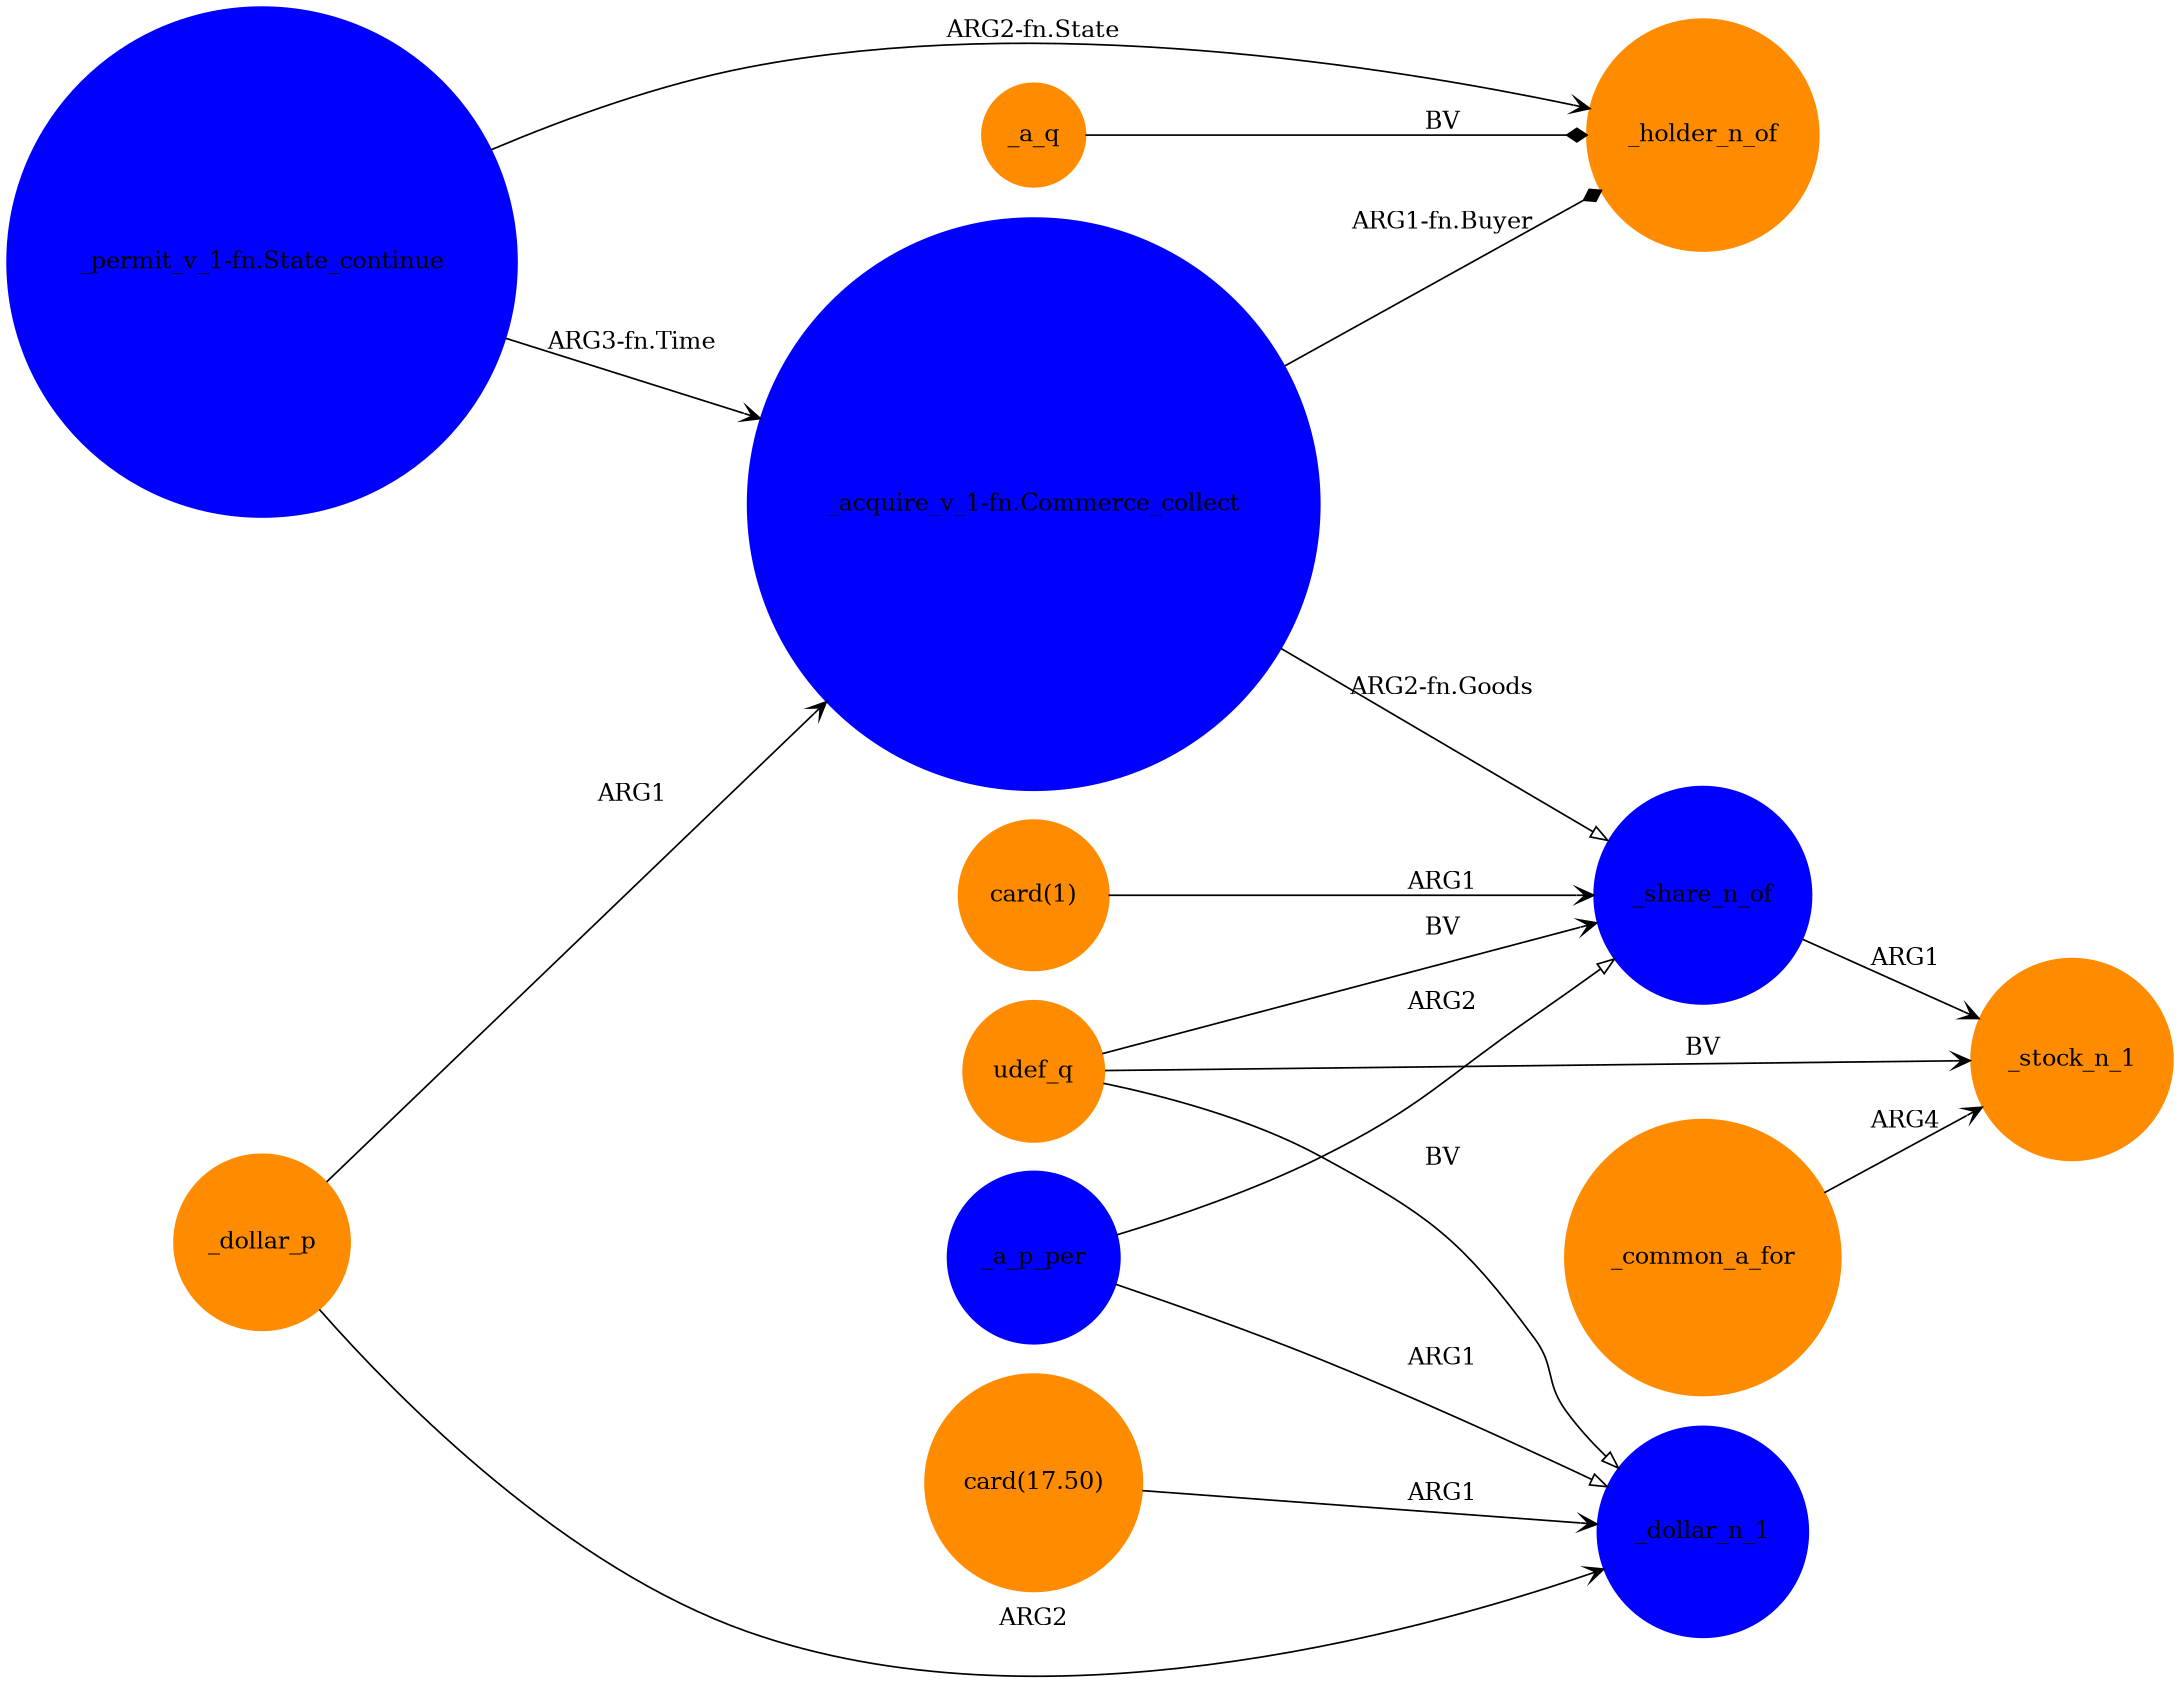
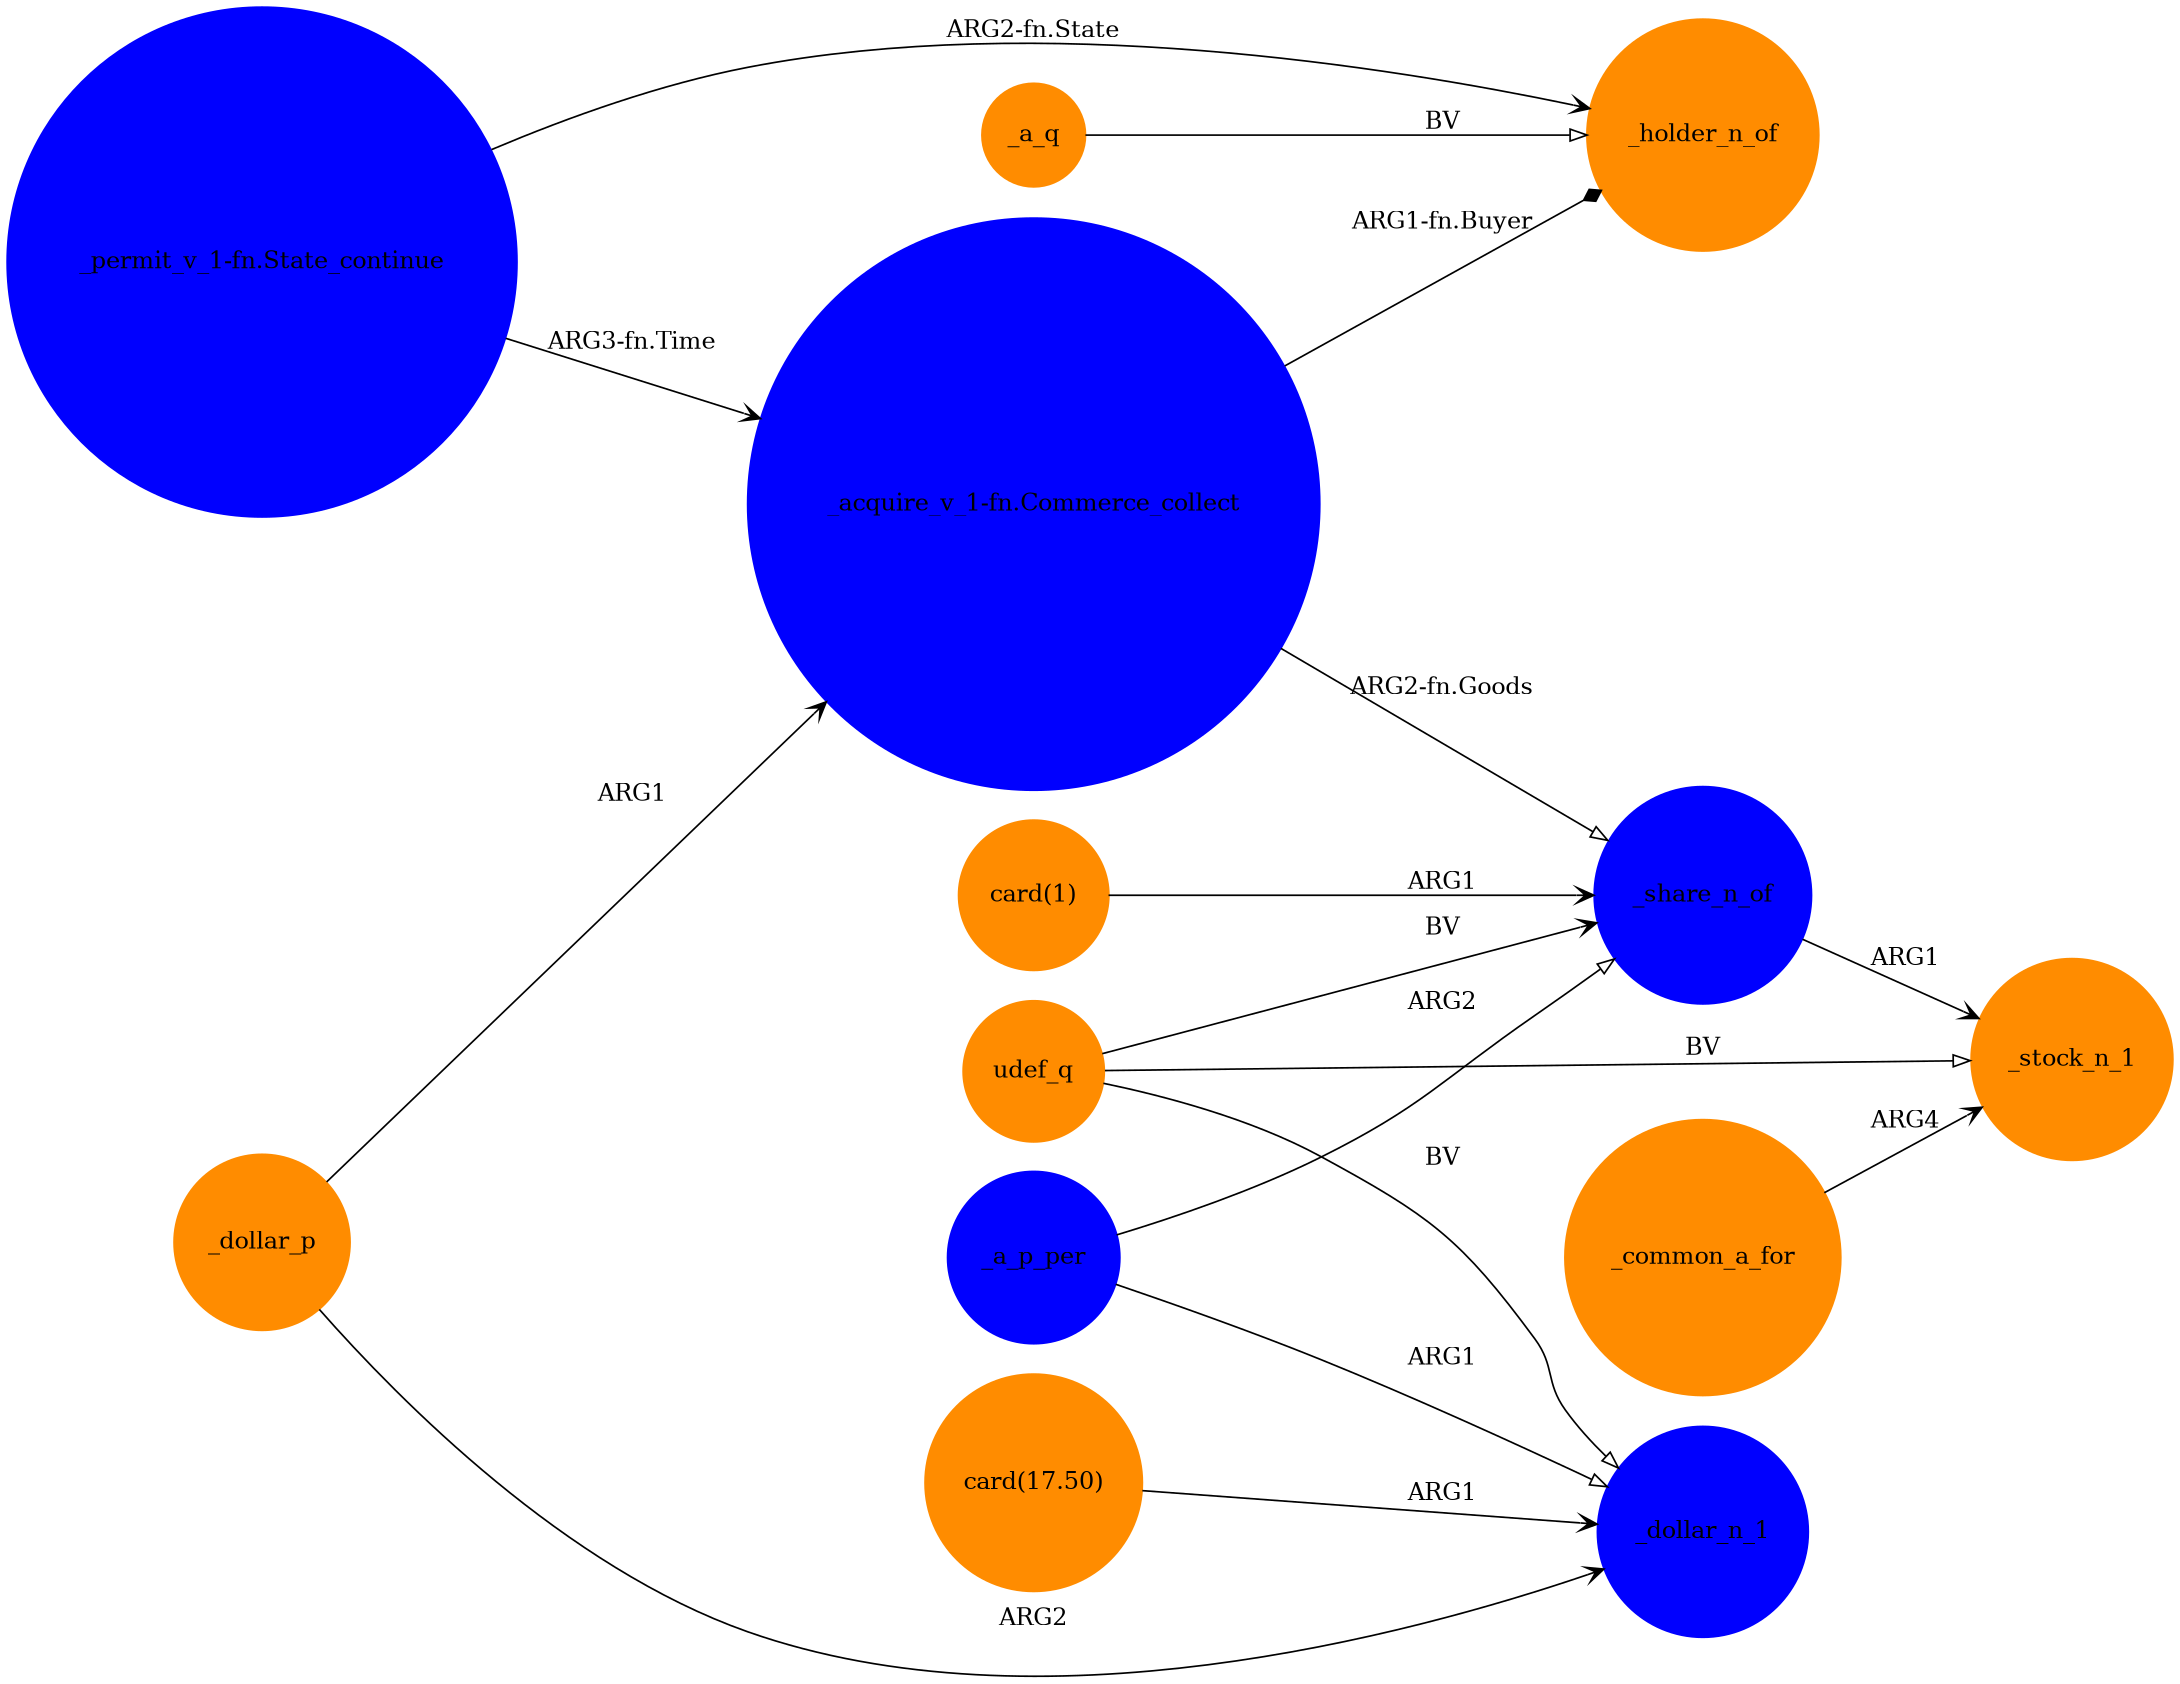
edge "_a_q" -> "_holder_n_of": arrowhead diamond -> onormal
edge "udef_q" -> "_stock_n_1": arrowhead vee -> onormal
